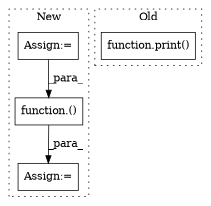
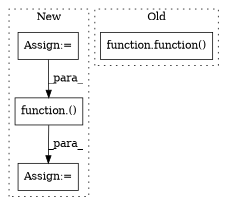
node "function.print()": label "function.print()" -> "function.function()"
